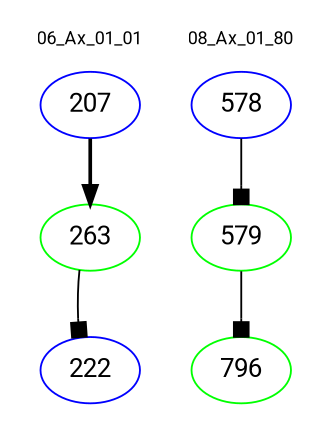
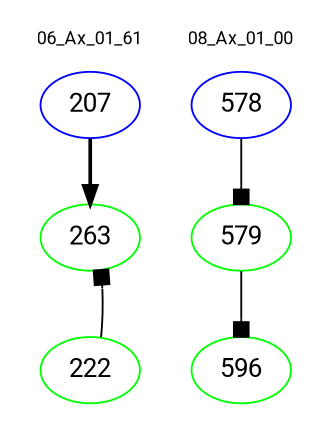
cluster "06_Ax_01_01": label "06_Ax_01_01" -> "06_Ax_01_61"
cluster "08_Ax_01_80": label "08_Ax_01_80" -> "08_Ax_01_00"
edge "263" -> "222": reversed
node "222": color blue -> green
node "796": label "796" -> "596"
